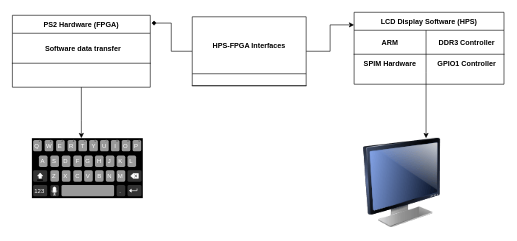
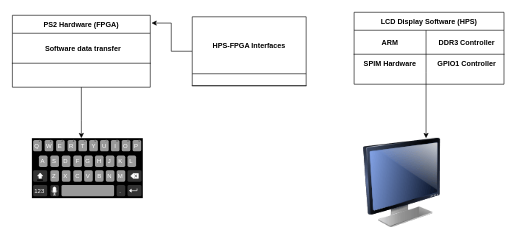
edge "HPS-FPGA Interfaces" -> "PS2 Hardware (FPGA)": arrowhead diamond -> classic
edge "HPS-FPGA Interfaces" -> "LCD Display Software (HPS)": removed
